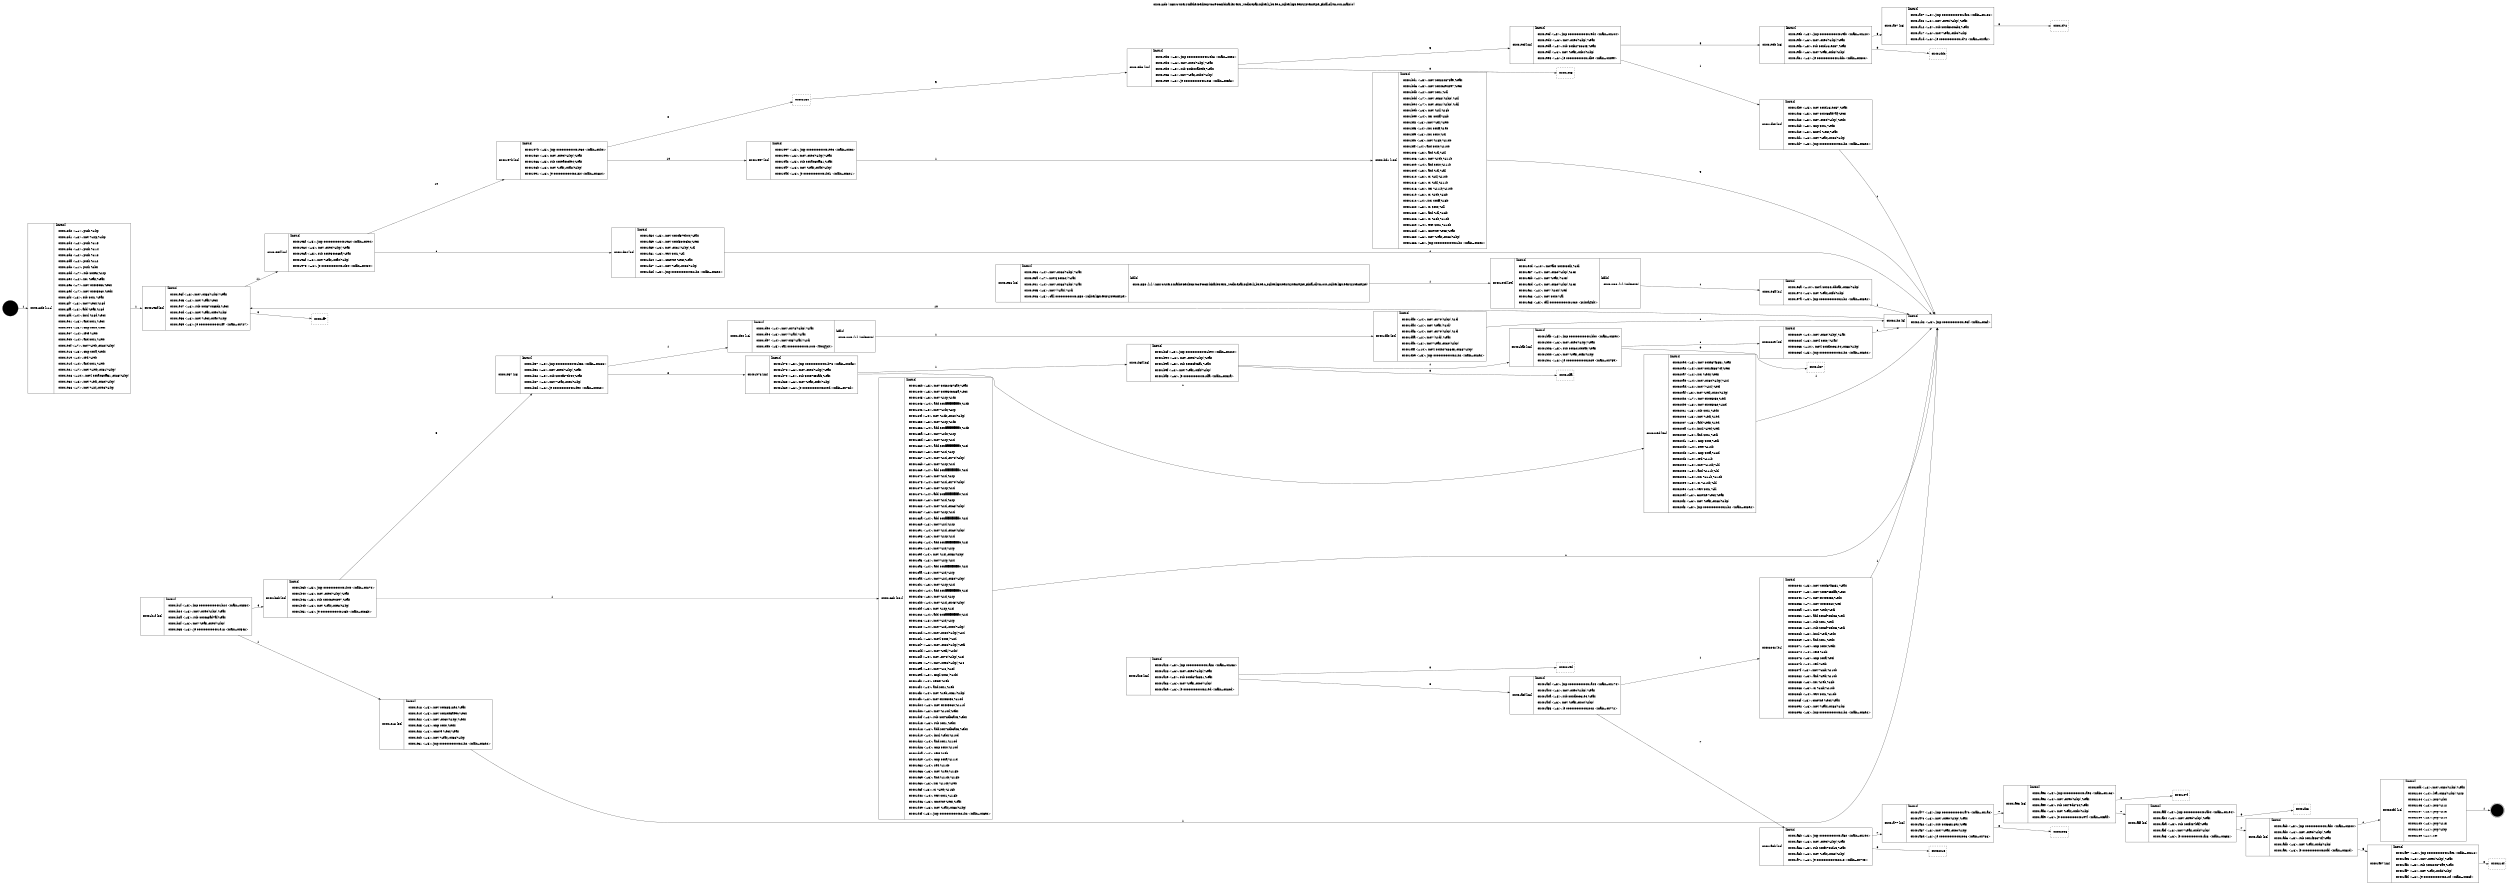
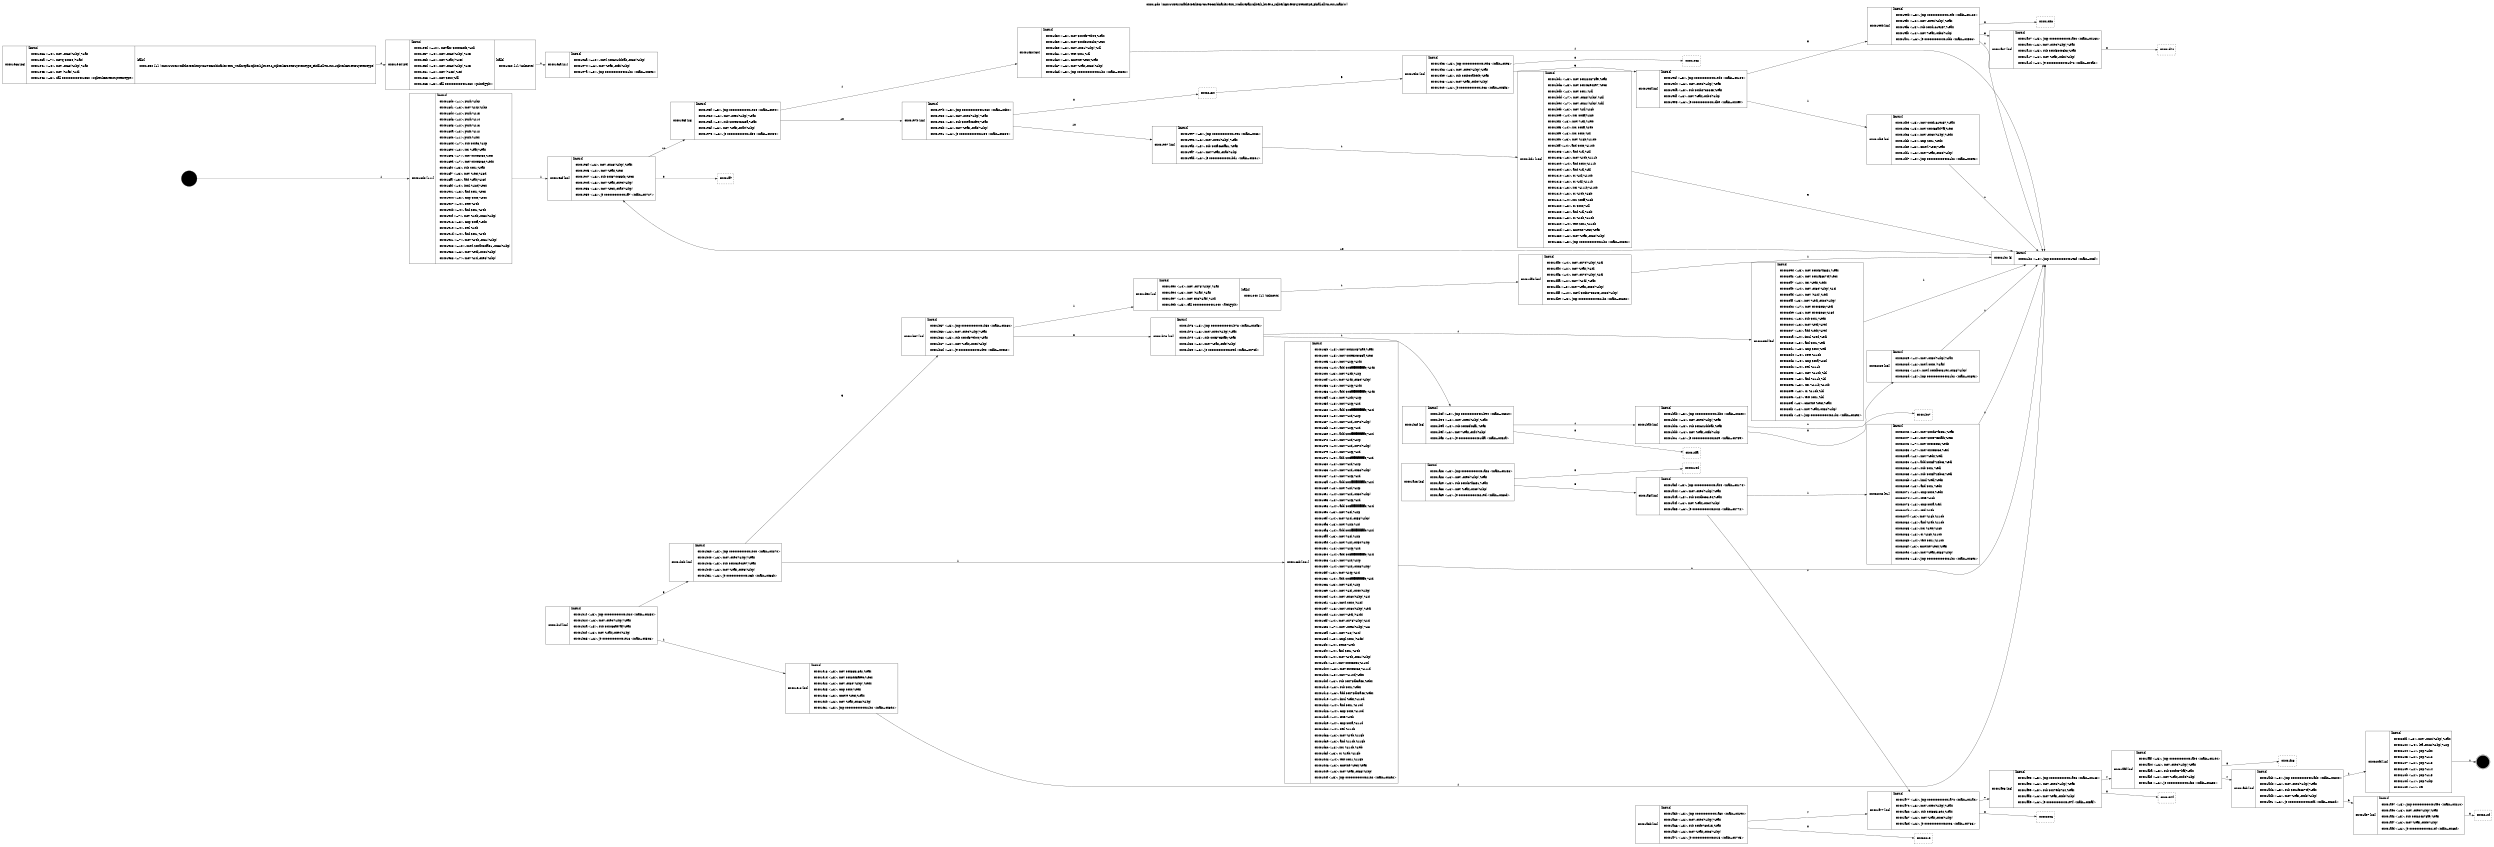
edge "0x401e6a [21]" -> "0x4021b2 [5]": now "0x4019eb [28]" -> "0x4021b2 [5]"
edge "0x401b1f [28]" -> "0x401b3b [28]": label " 4" -> " 3"
edge "0x401a3f [28]" -> "0x401a5b [28]": now "0x401a3f [28]" -> "0x401a77 [28]"
